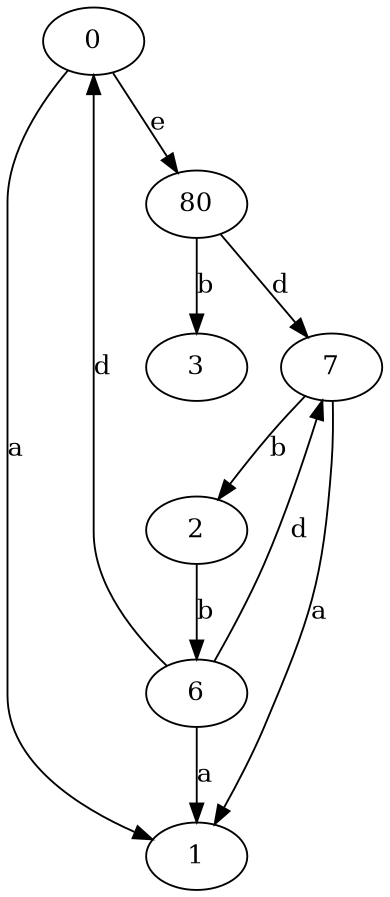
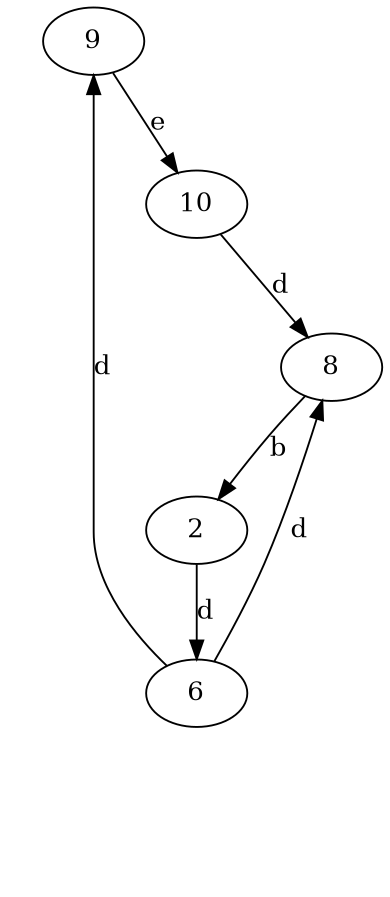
node "0": label "0" -> "9"
node "80": label "80" -> "10"
node "3": removed
node "7": label "7" -> "8"
edge "2" -> "6": label "b" -> "d"
node "1": removed
